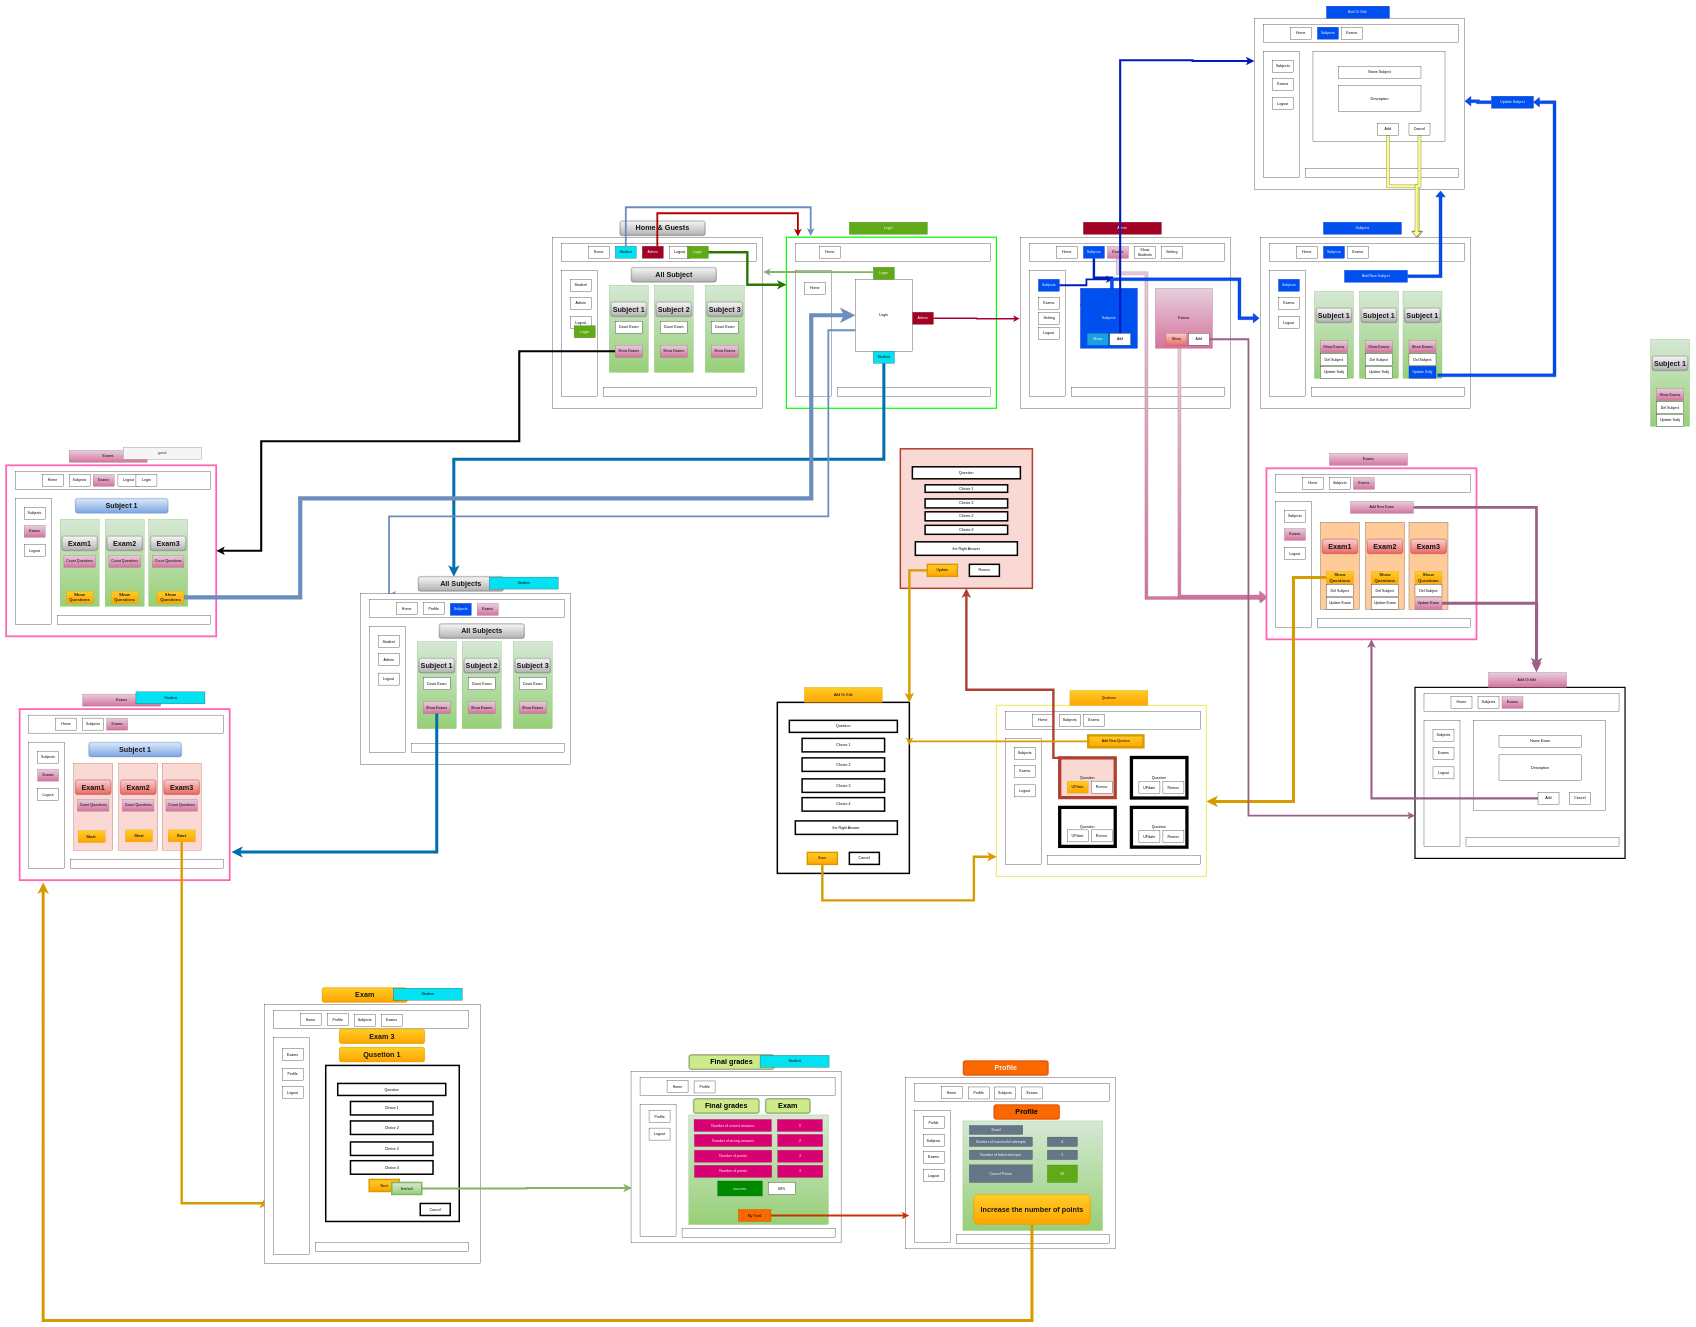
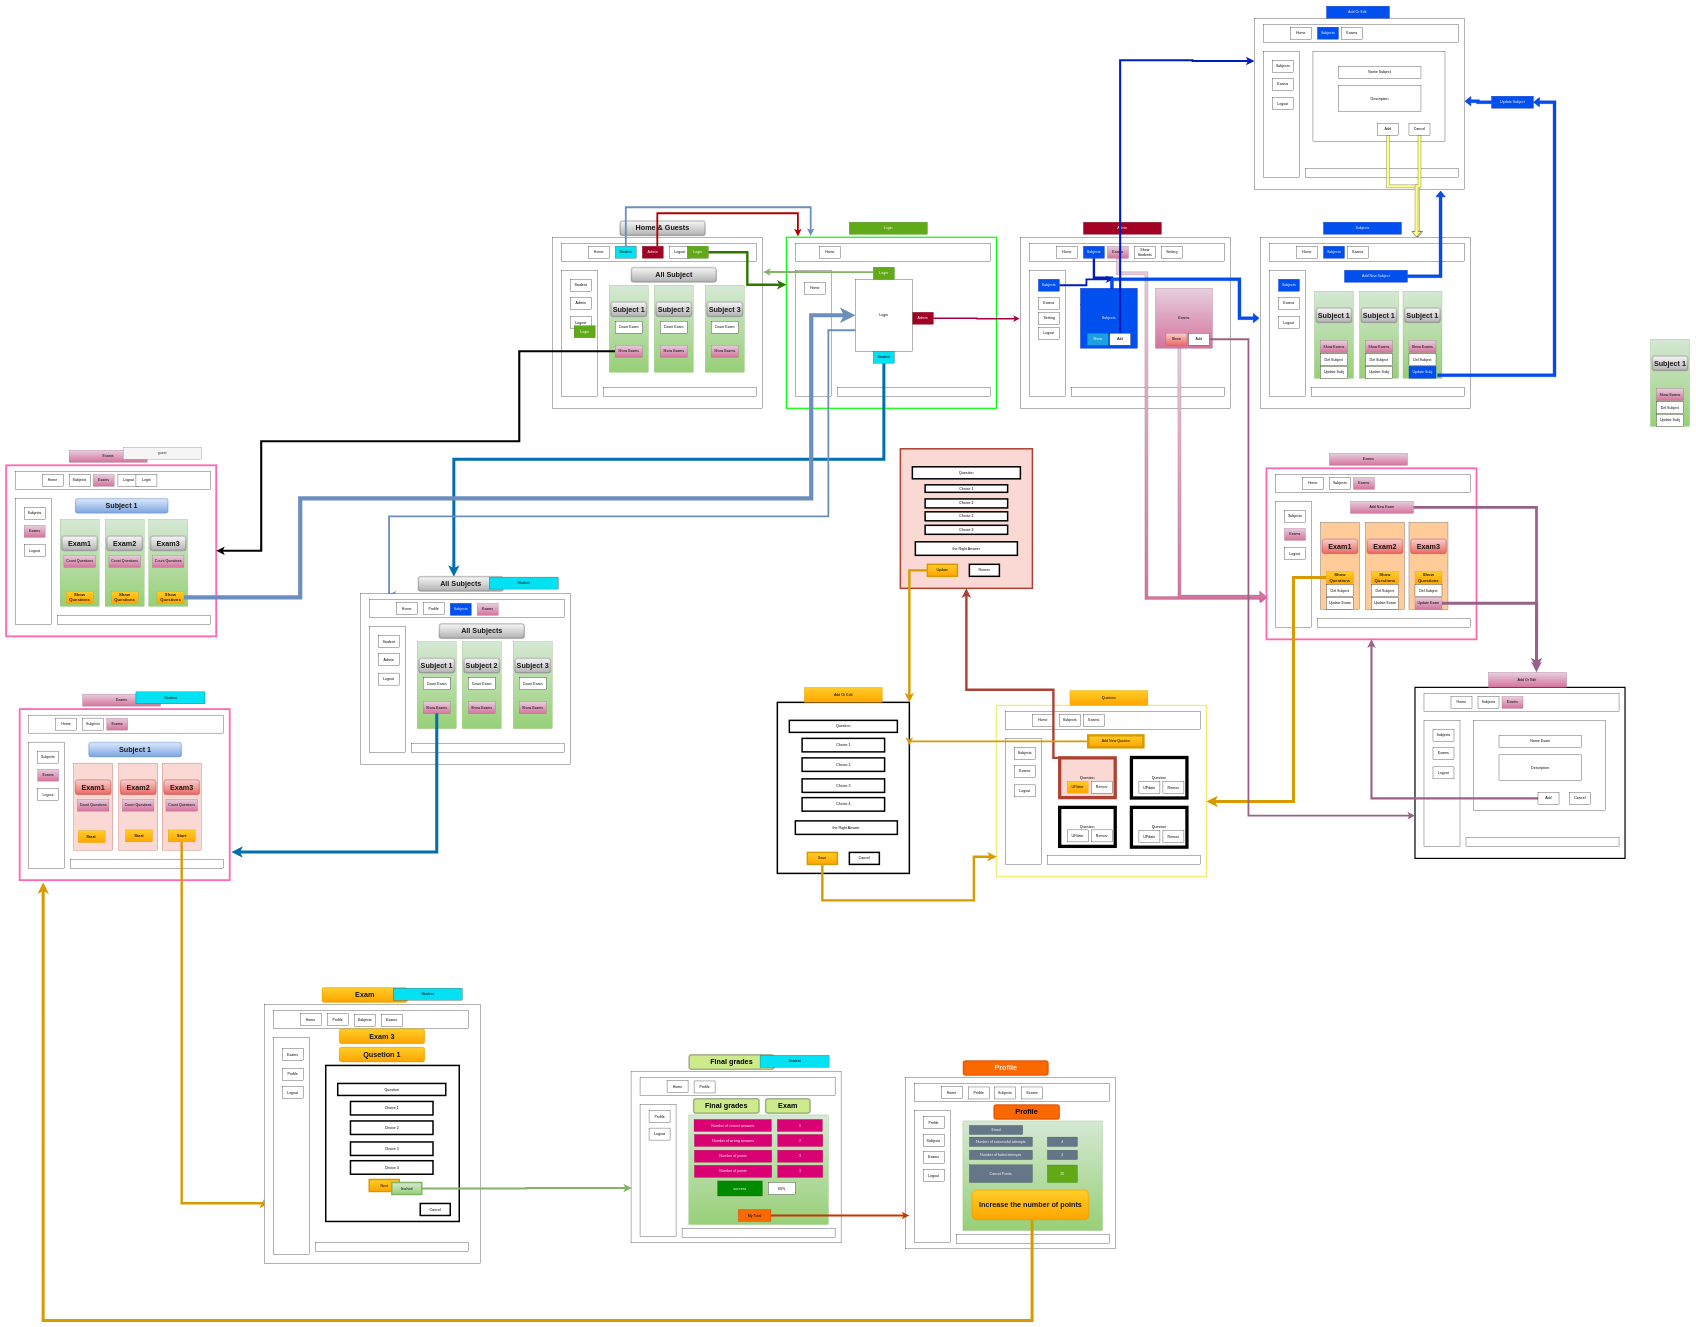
node "Increase the number of points": moved (1032, 1209) -> (1030, 1205)
